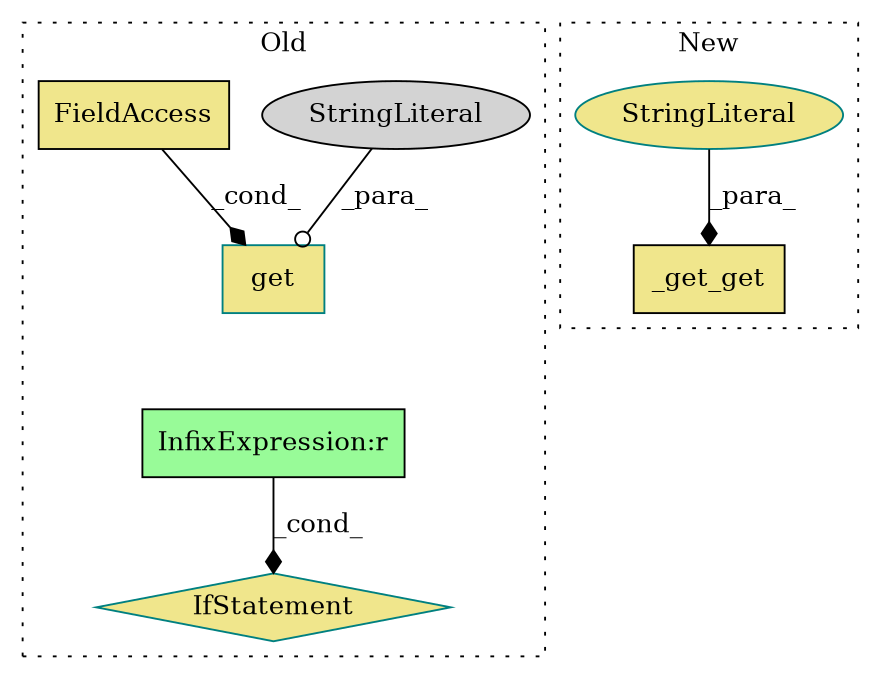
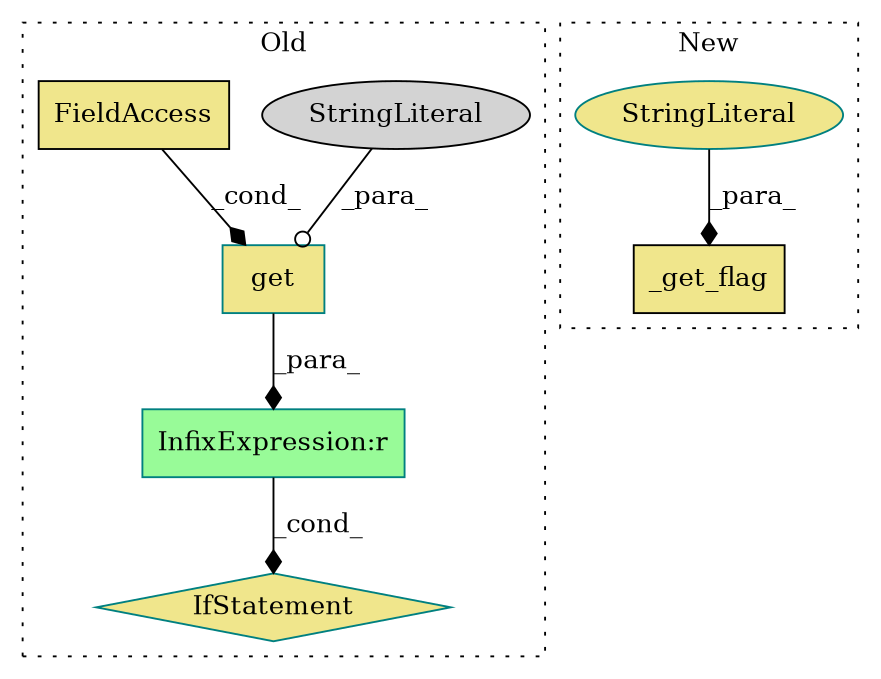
node "_get_get": label "_get_get" -> "_get_flag"
edge "get" -> "InfixExpression:r": added, label "_para_"
node "InfixExpression:r": color black -> teal
